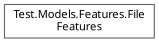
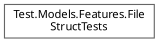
node "Test.Models.Features.File Features": label "Test.Models.Features.File Features" -> "Test.Models.Features.File StructTests"
